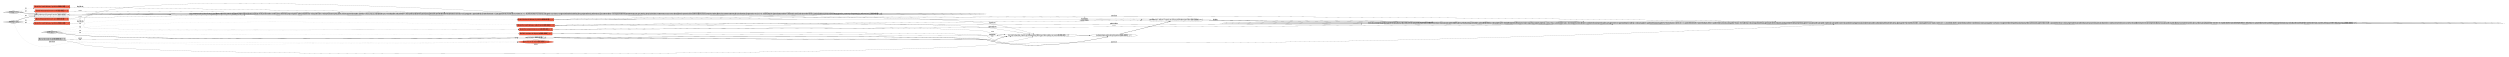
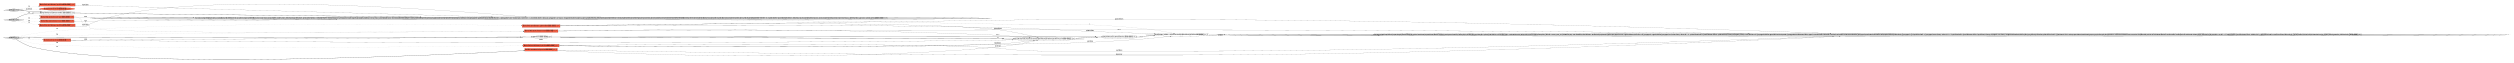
edge "updateData['0', '0', '1']" -> "@Nullable DBDDataReceiver keysReceiver@@@2@@@['0', '0', '1']": style dotted -> bold
node "@NotNull DBCSession session@@@2@@@['0', '0', '1']": fillcolor lightgray -> tomato
edge "updateData['0', '0', '1']" -> "@NotNull DBCSession session@@@2@@@['0', '1', '0']": now "updateData['0', '0', '1']" -> "@NotNull DBCSession session@@@2@@@['0', '0', '1']"
